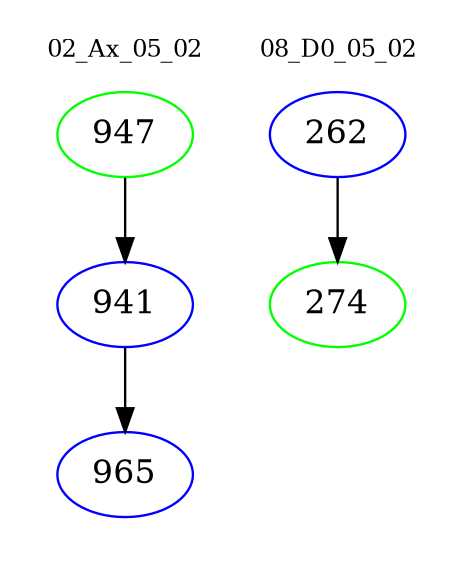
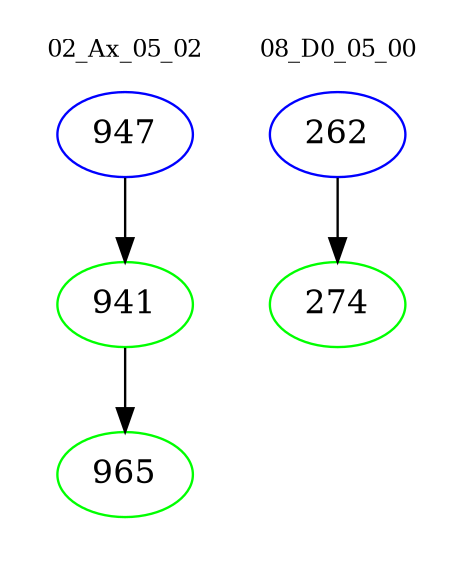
cluster "08_D0_05_02": label "08_D0_05_02" -> "08_D0_05_00"
node "947": color green -> blue
node "941": color blue -> green
node "965": color blue -> green
